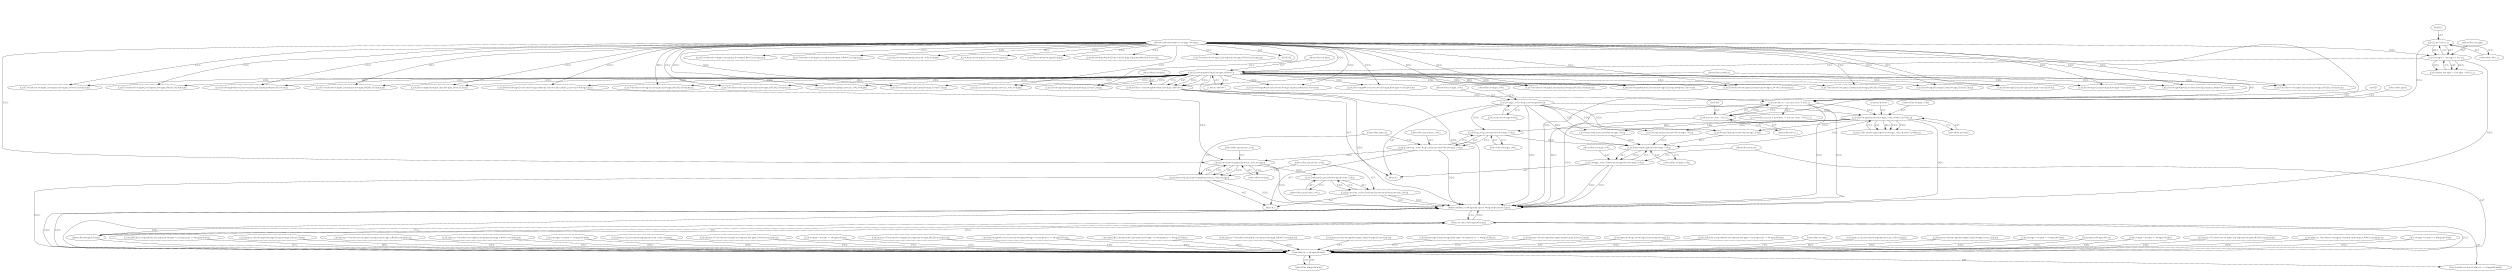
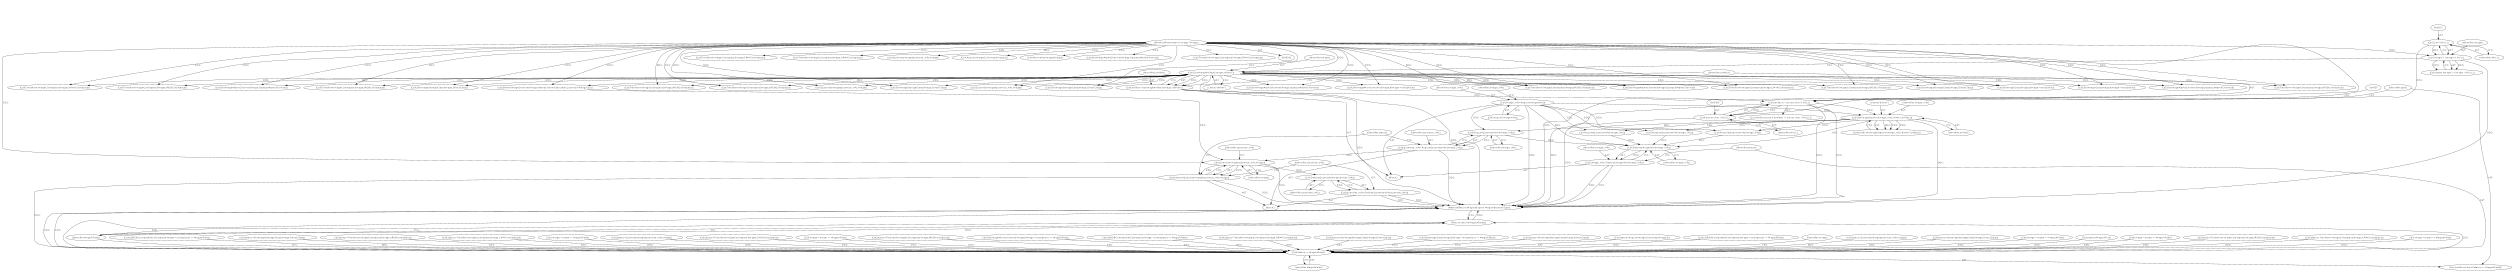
edge "(Return,return(MagickFalse);)" -> "(ControlStructure,if (status == MagickFalse))": now "(Identifier,type)" -> "(ControlStructure,if (status == MagickFalse))"
